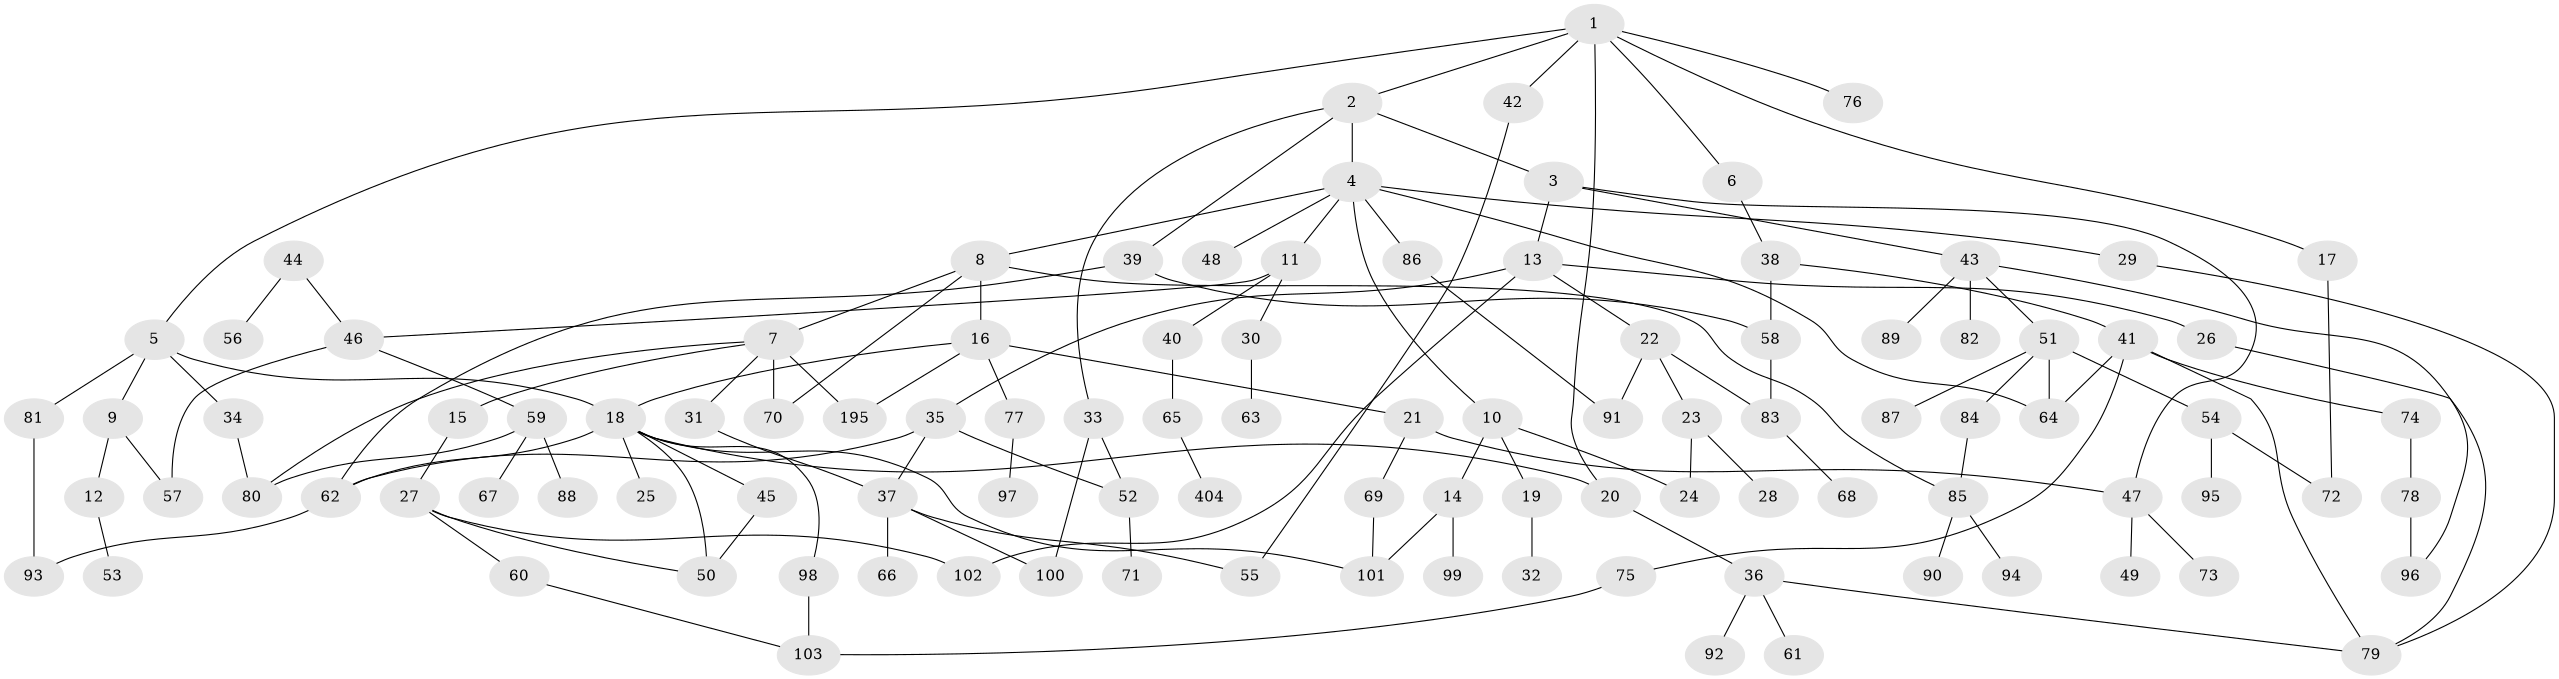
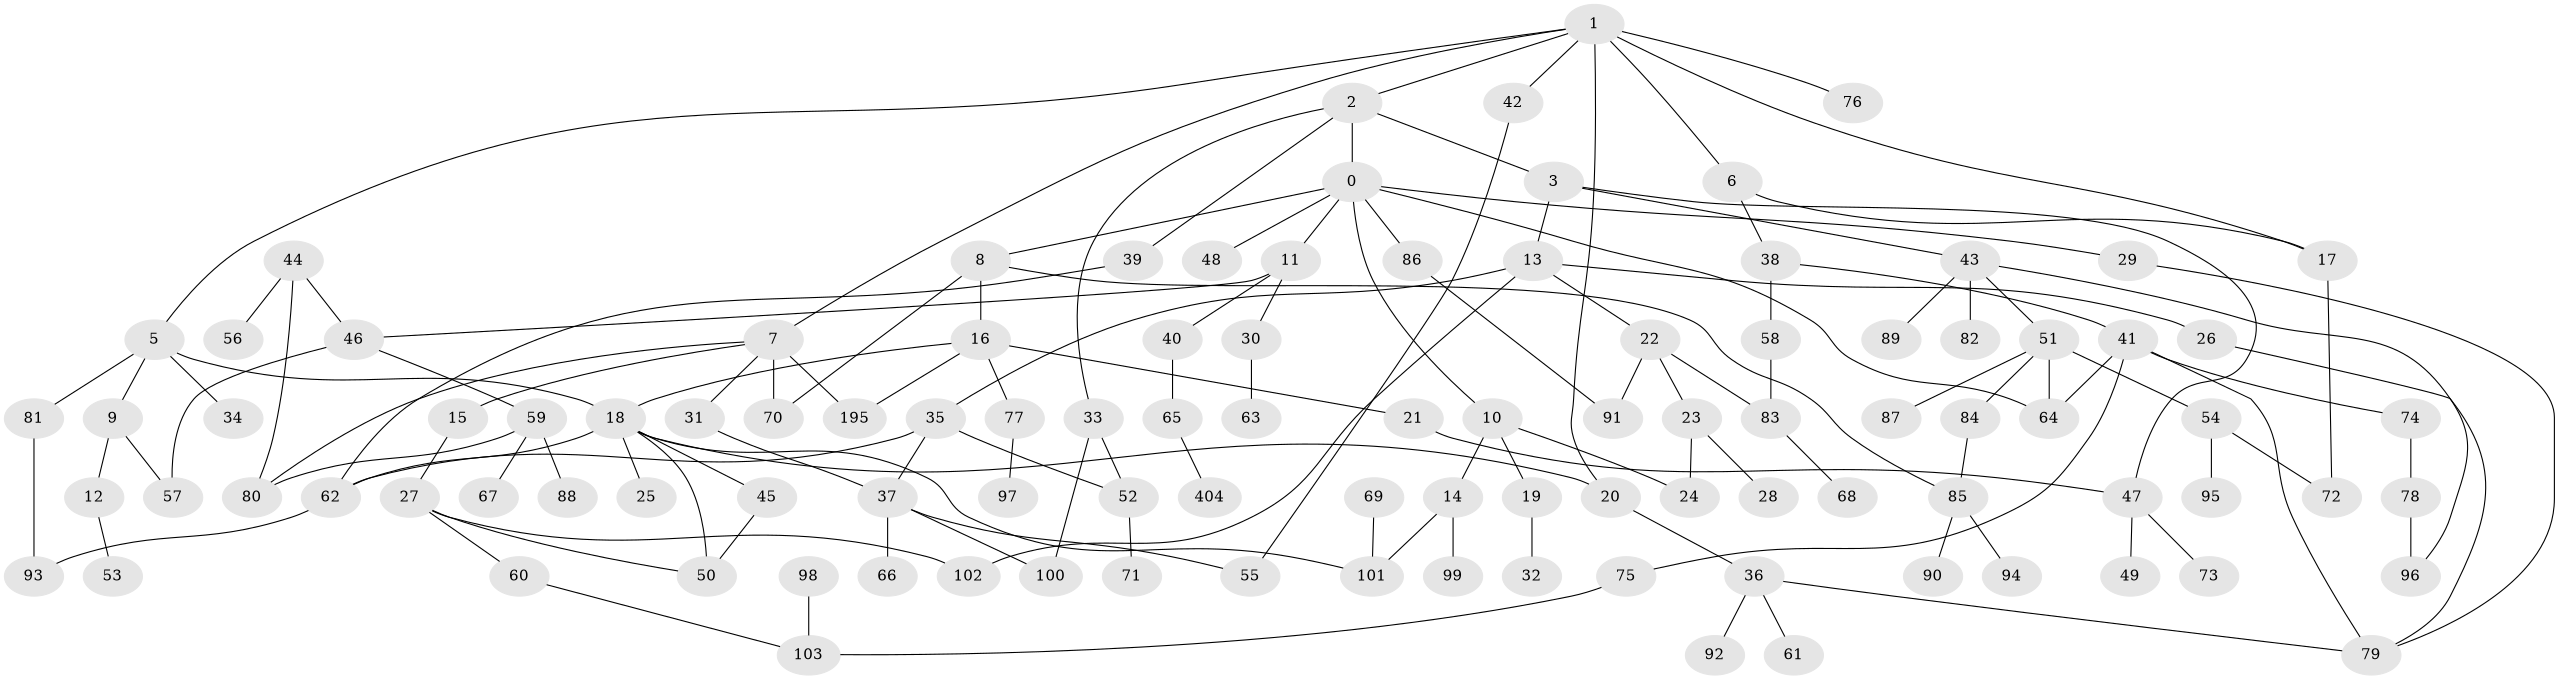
node "4": label "4" -> "0"
edge "6" -- "17": added
edge "8" -- "7": now "1" -- "7"
edge "39" -- "58": removed
edge "34" -- "80": now "44" -- "80"
edge "21" -- "69": removed
edge "18" -- "98": removed
